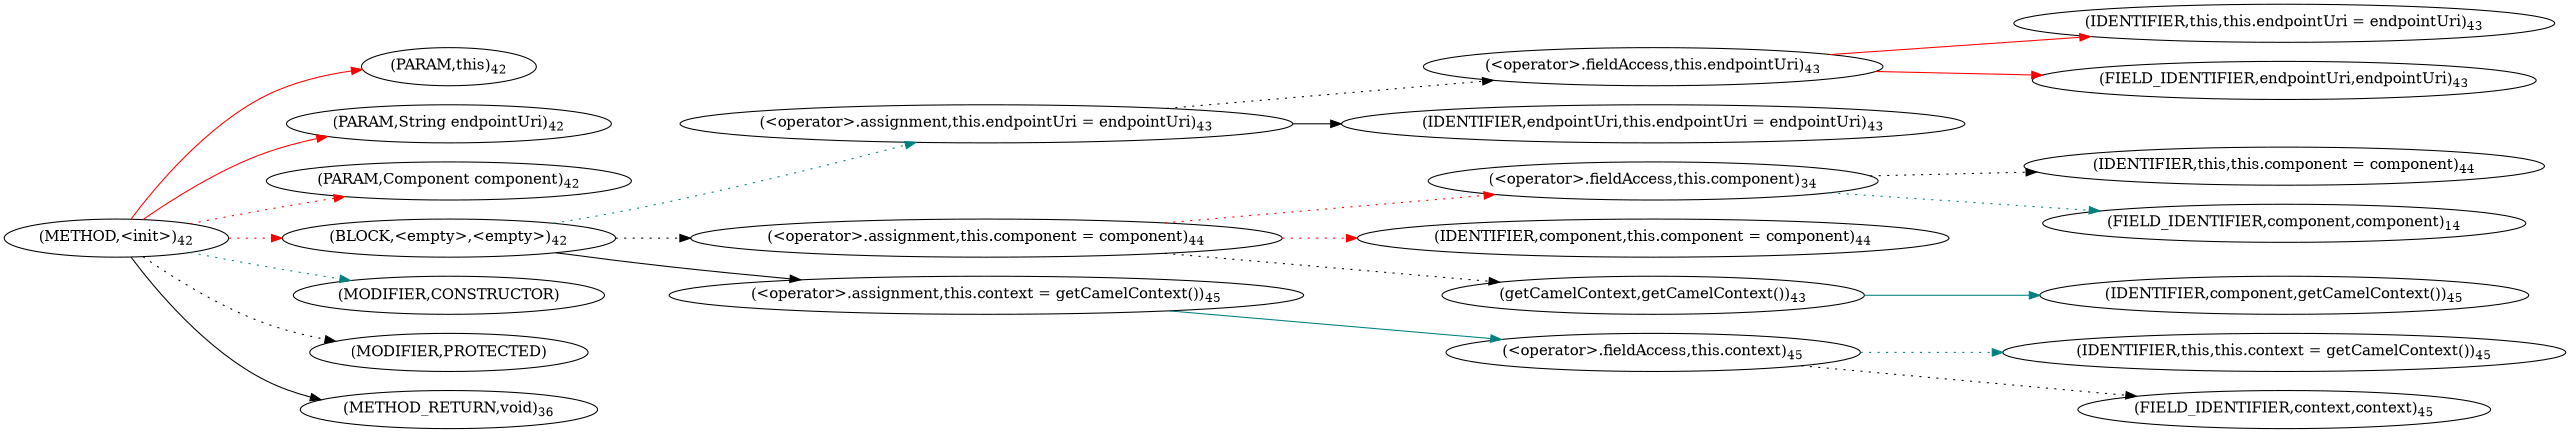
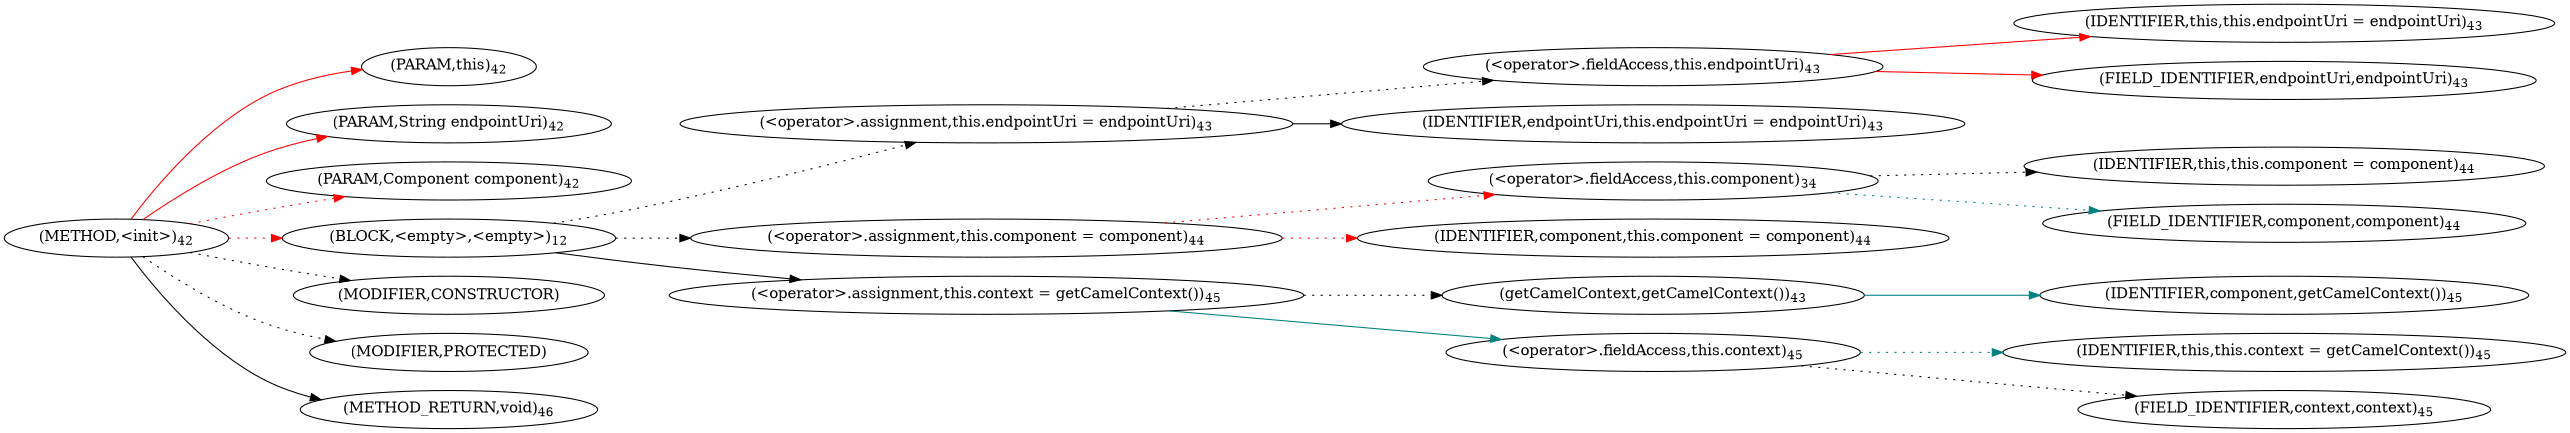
edge "(BLOCK,<empty>,<empty>)" -> "(<operator>.assignment,this.endpointUri = endpointUri)": color teal -> black
node "(FIELD_IDENTIFIER,component,component)": text "14" -> "44"
node "(BLOCK,<empty>,<empty>)": text "42" -> "12"
edge "(METHOD,<init>)" -> "(MODIFIER,CONSTRUCTOR)": color teal -> black
edge "(<operator>.assignment,this.component = component)" -> "(getCamelContext,getCamelContext())": now "(<operator>.assignment,this.context = getCamelContext())" -> "(getCamelContext,getCamelContext())"
node "(METHOD_RETURN,void)": text "36" -> "46"
